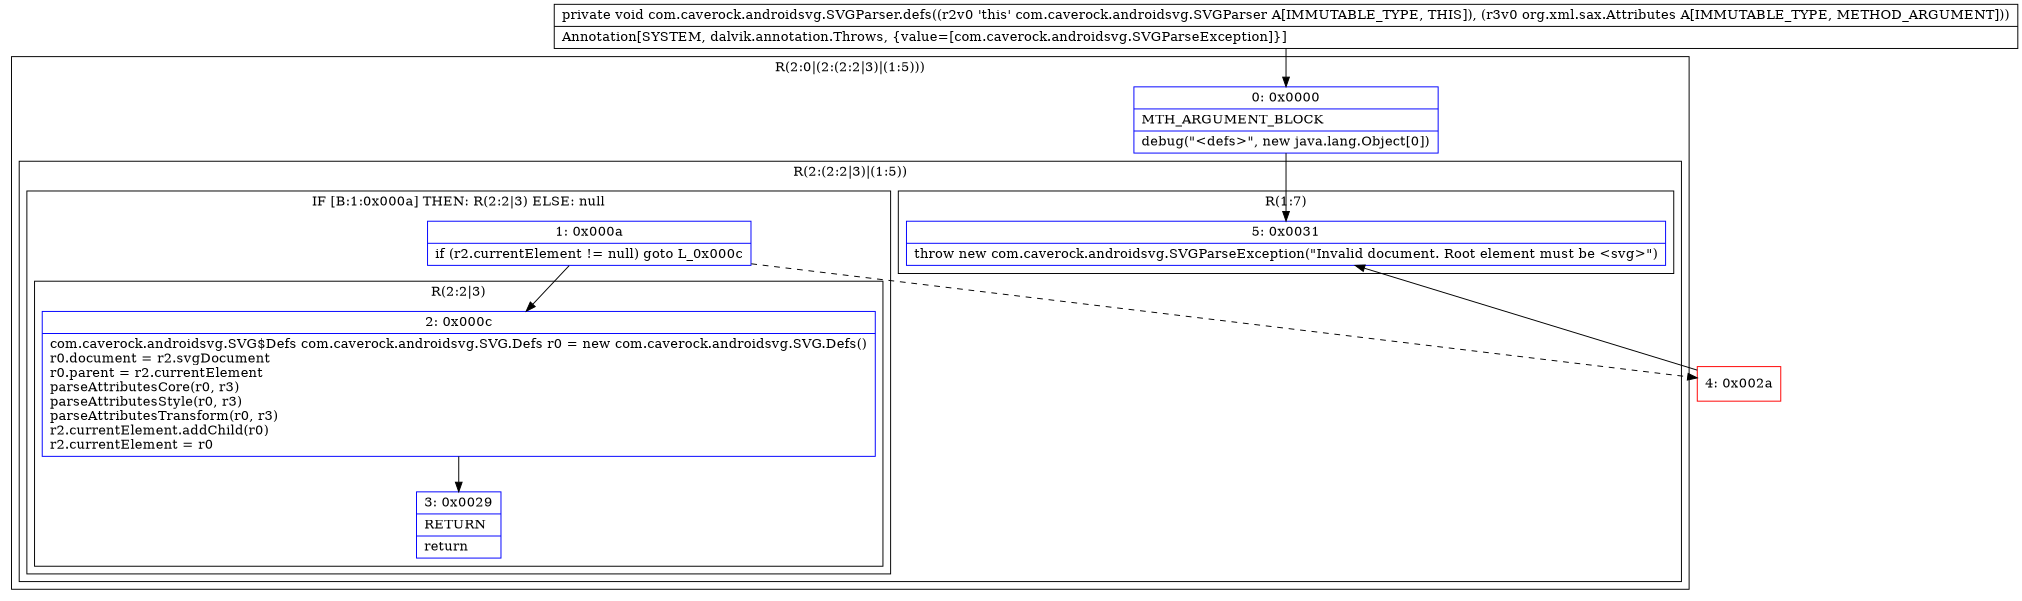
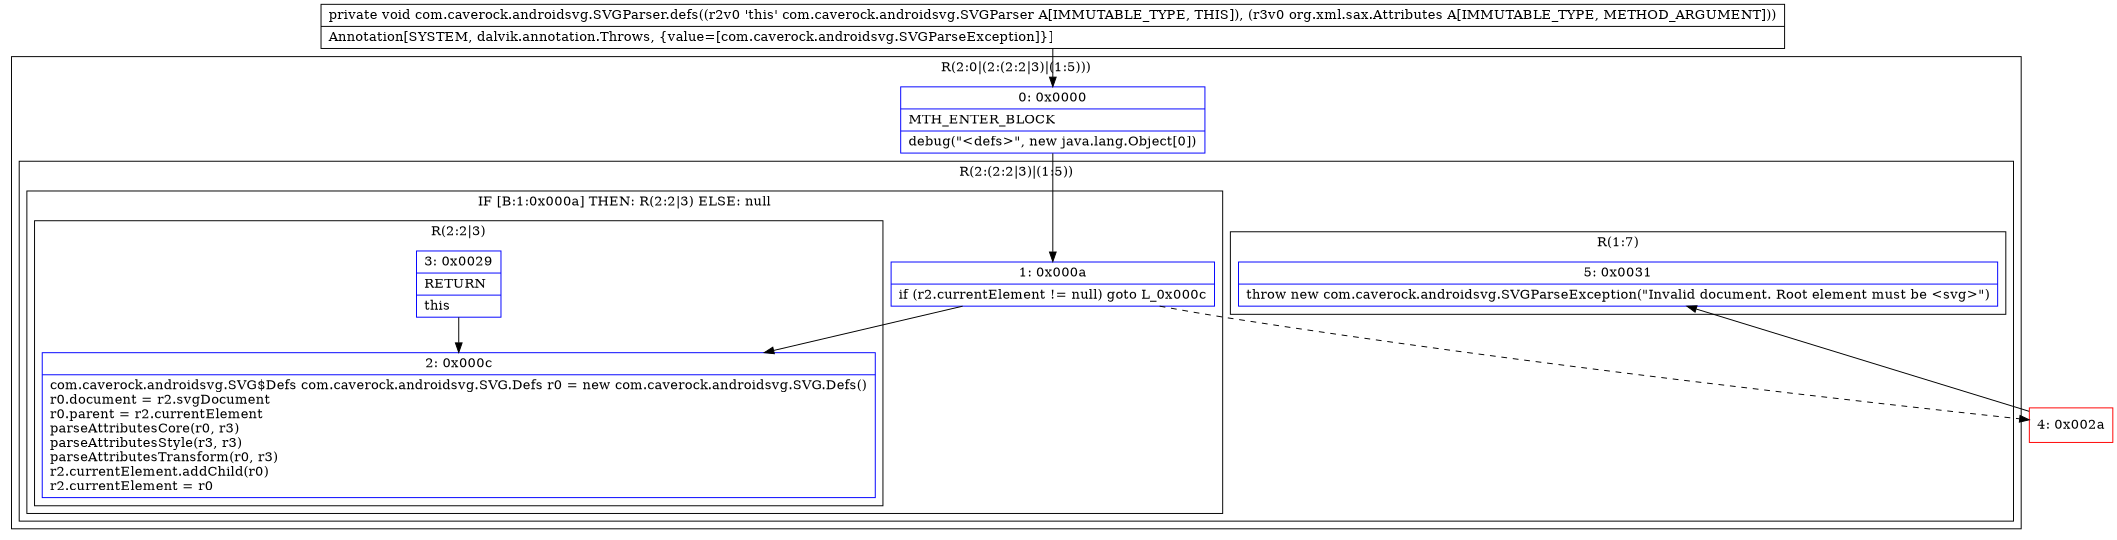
node "0: 0x0000": text "MTH_ARGUMENT_BLOCK" -> "MTH_ENTER_BLOCK"
edge "0: 0x0000" -> "5: 0x0031": now "0: 0x0000" -> "1: 0x000a"
node "2: 0x000c": text "parseAttributesStyle(r0, r3)" -> "parseAttributesStyle(r3, r3)"
edge "2: 0x000c" -> "3: 0x0029": reversed
node "3: 0x0029": text "return" -> "this"
